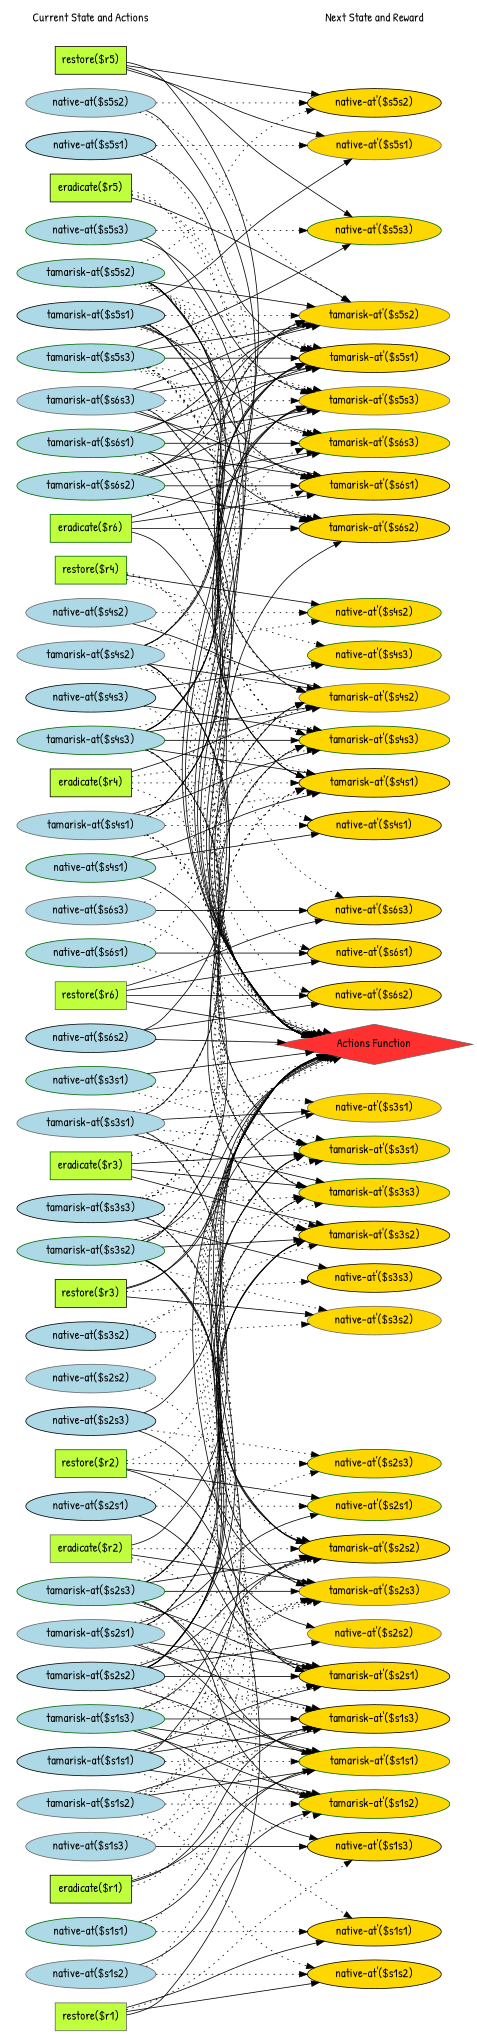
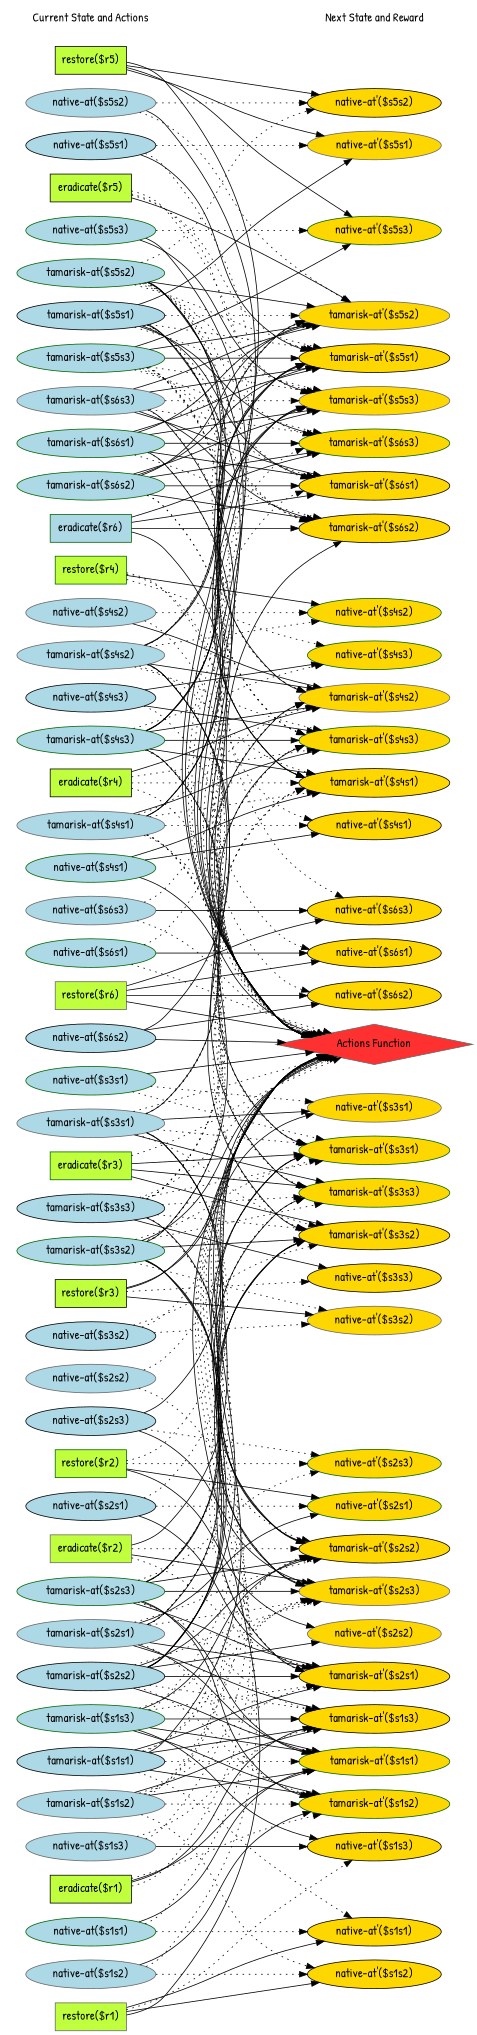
node "eradicate($r6)": fillcolor olivedrab1 -> lightblue
edge "tamarisk-at($s3s1)" -> "tamarisk-at'($s2s3)": added
